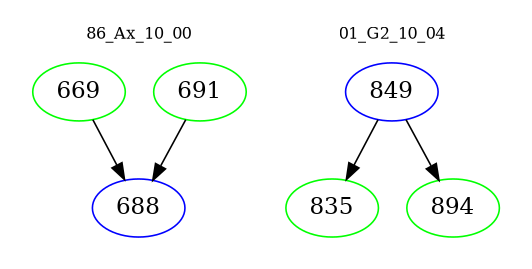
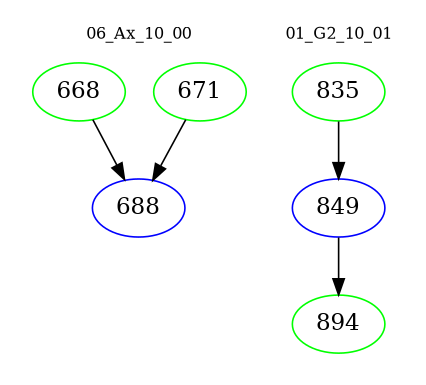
cluster "86_Ax_10_00": label "86_Ax_10_00" -> "06_Ax_10_00"
cluster "01_G2_10_04": label "01_G2_10_04" -> "01_G2_10_01"
node "669": label "669" -> "668"
node "691": label "691" -> "671"
edge "849" -> "835": reversed
